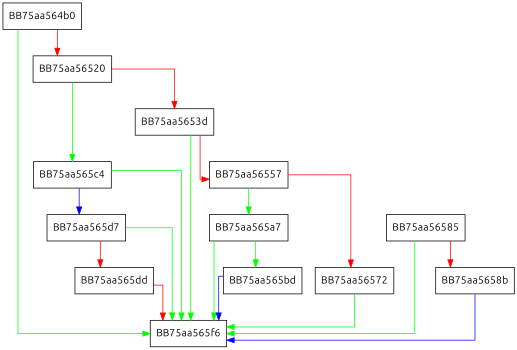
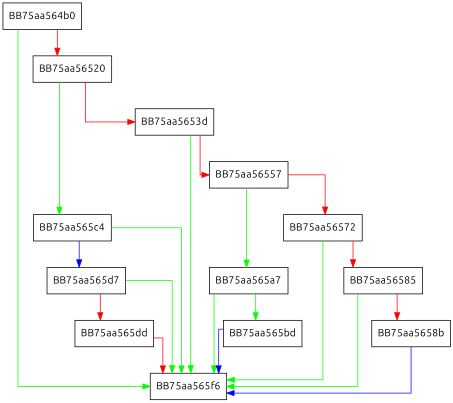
edge "BB75aa56572" -> "BB75aa56585": added
